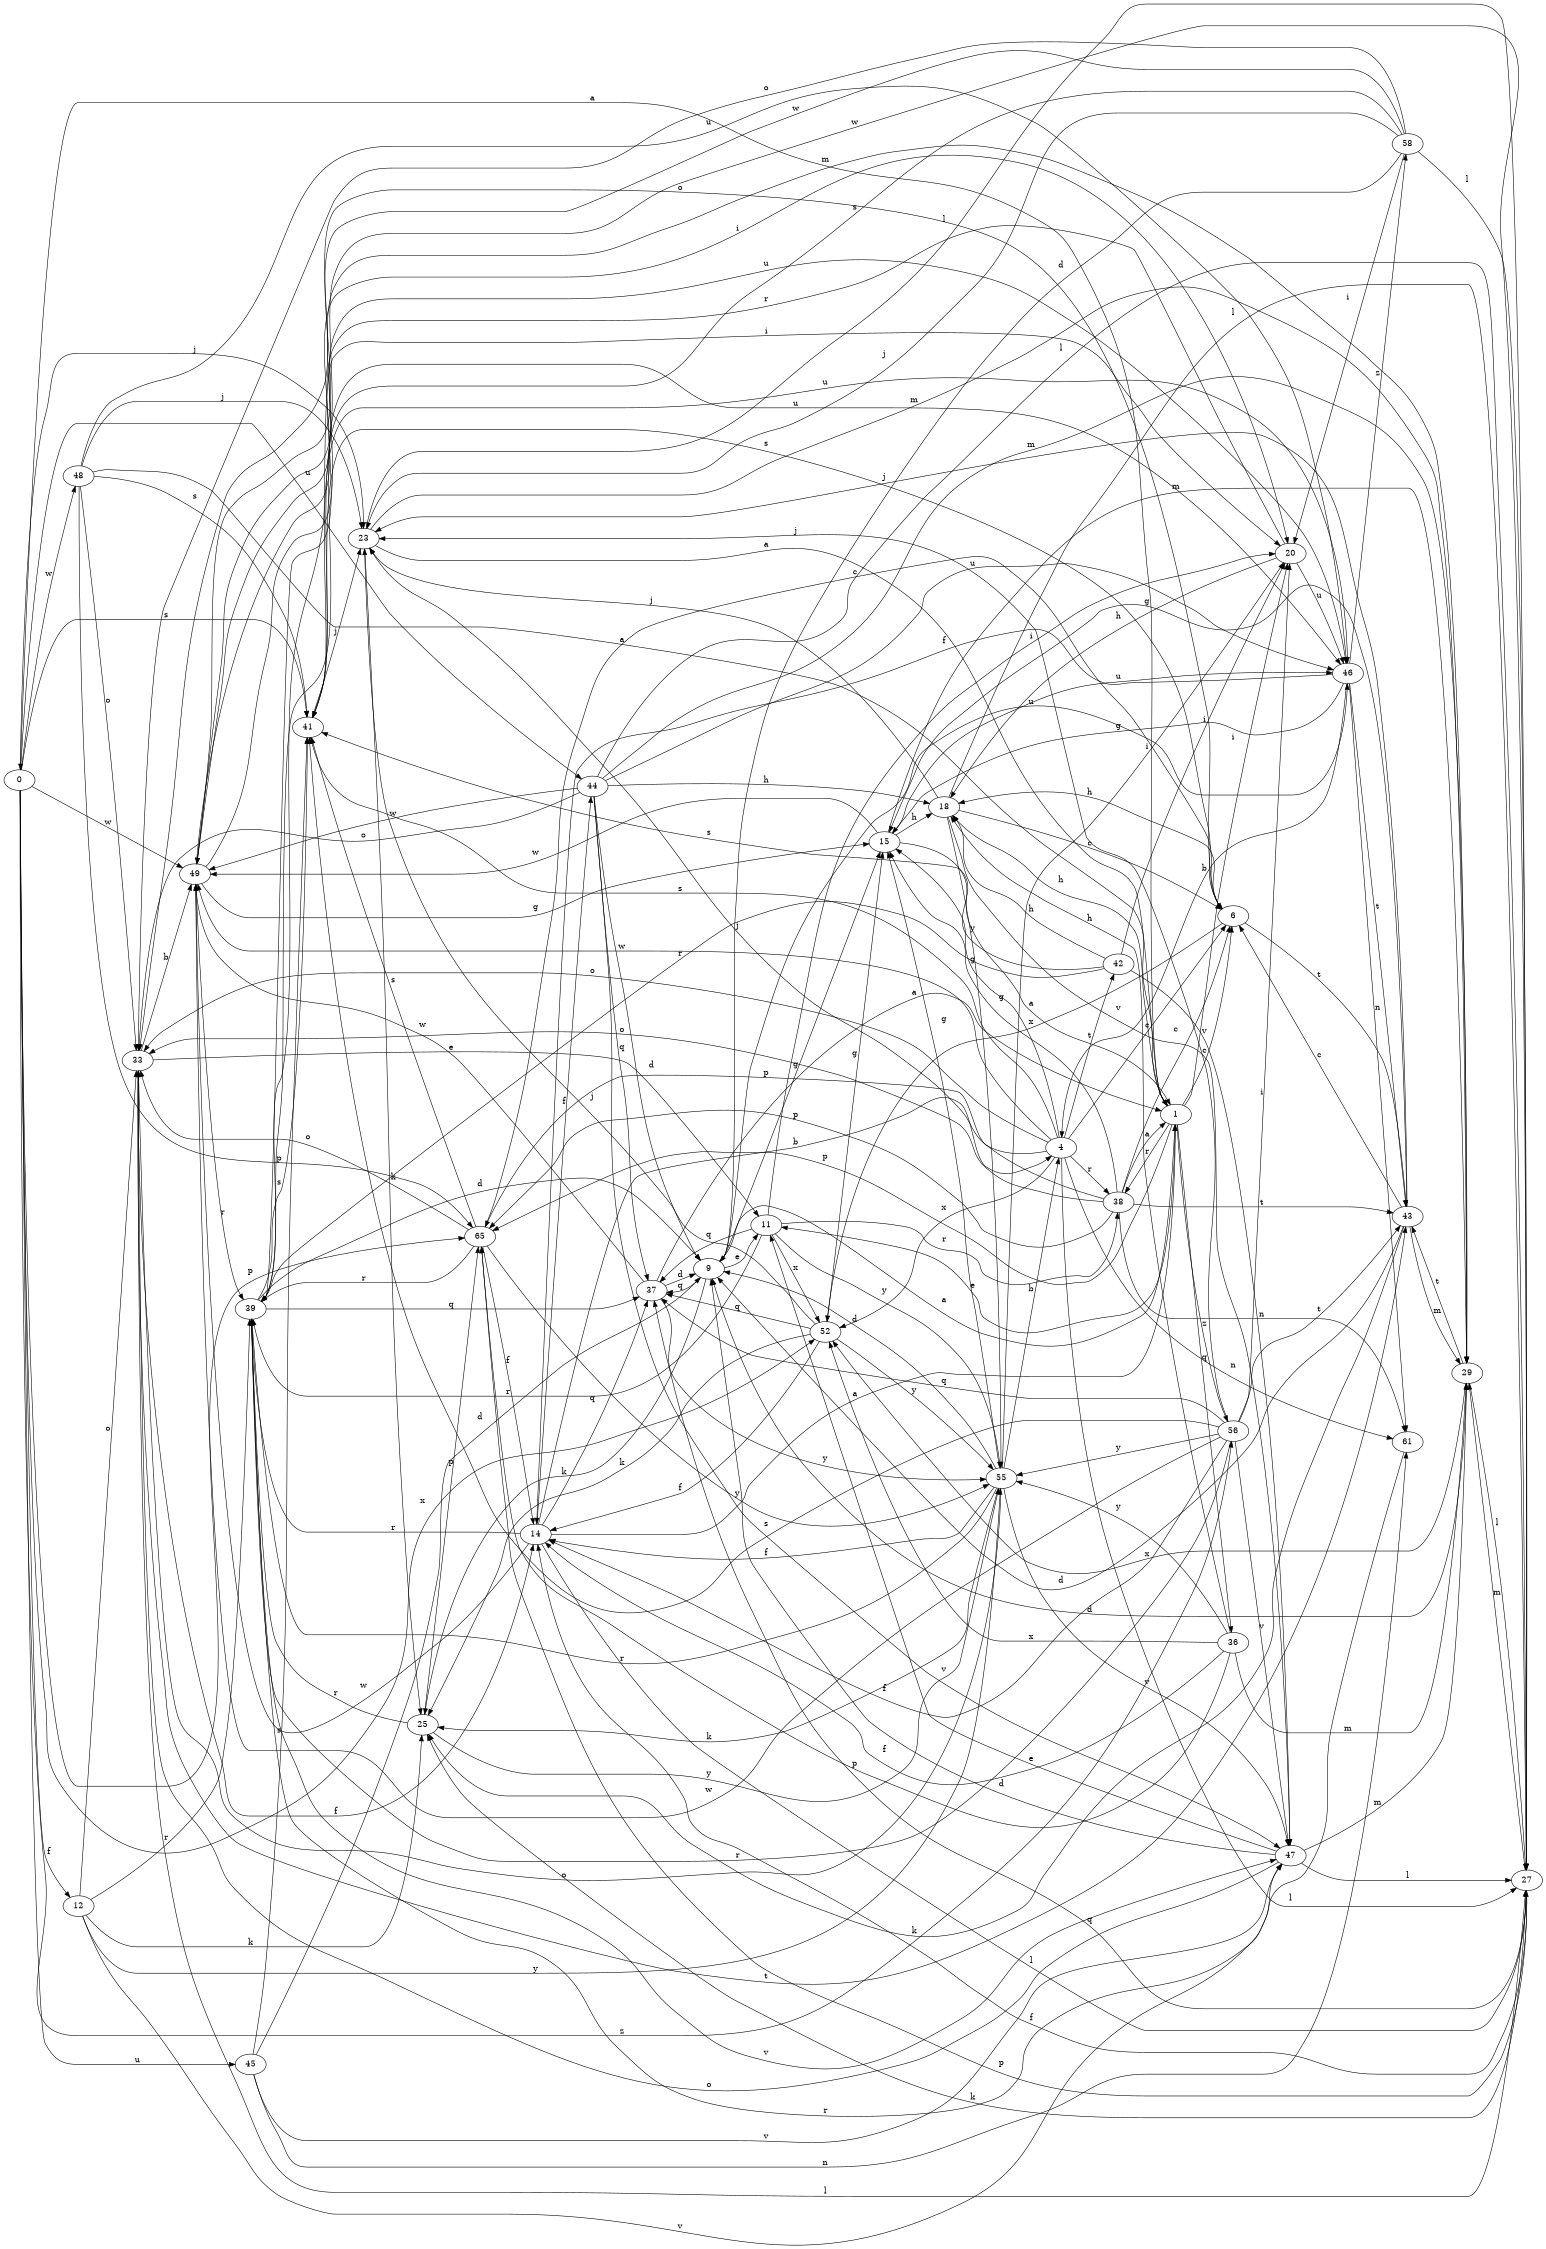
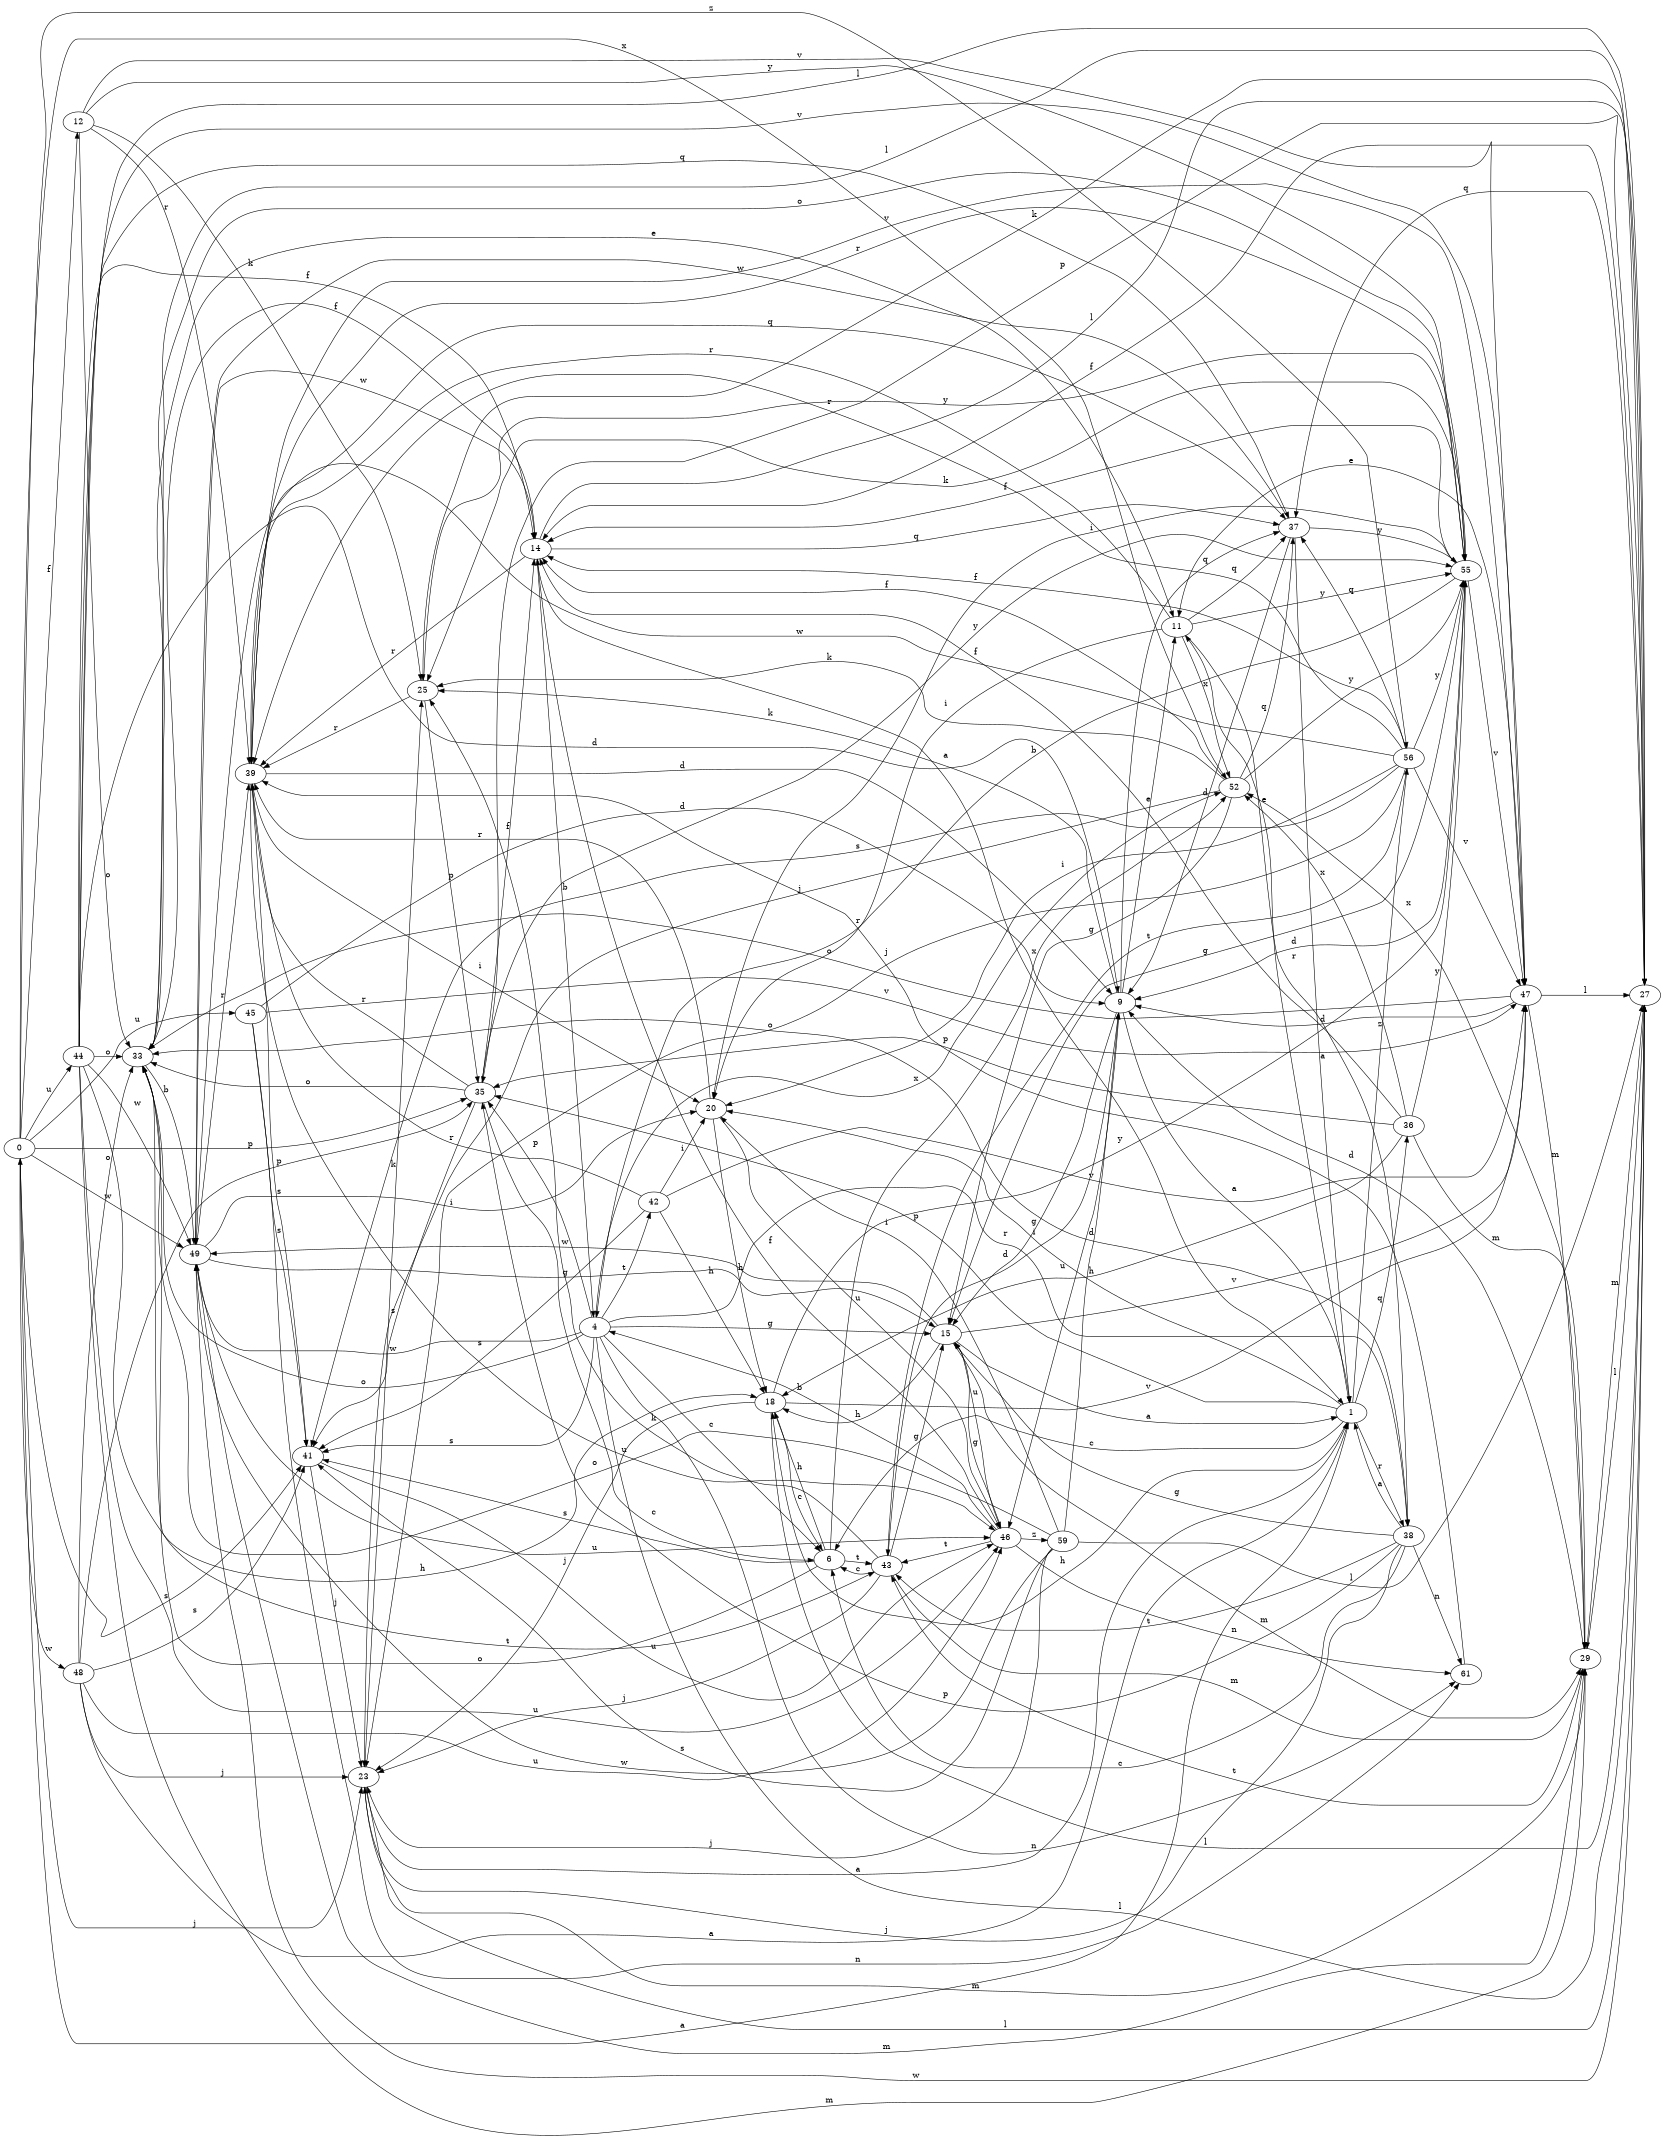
node "58": label "58" -> "59"
edge "14" -> "44": reversed
node "65": label "65" -> "35"
edge "15" -> "47": added, label "v"
